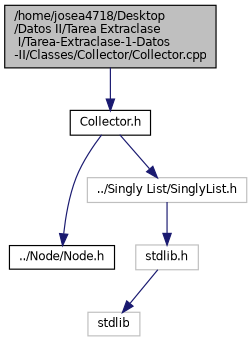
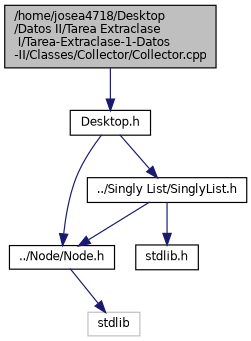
node "Collector.h": label "Collector.h" -> "Desktop.h"
node "../Singly List/SinglyList.h": color grey75 -> black
edge "../Singly List/SinglyList.h" -> "../Node/Node.h": added
node "stdlib.h": color grey75 -> black
edge "stdlib.h" -> "stdlib": now "../Node/Node.h" -> "stdlib"
